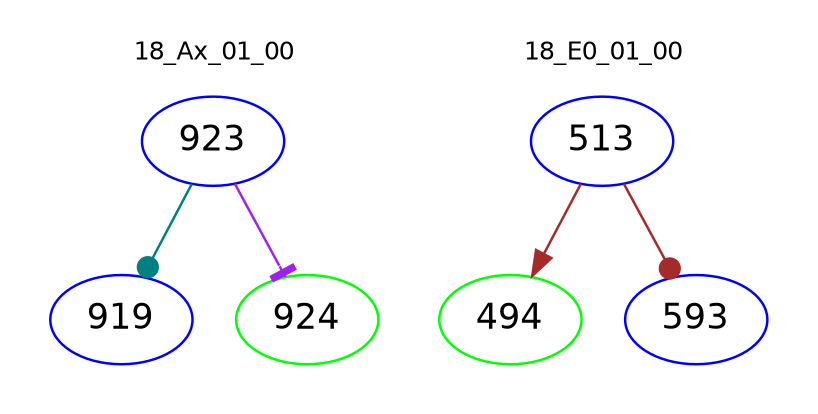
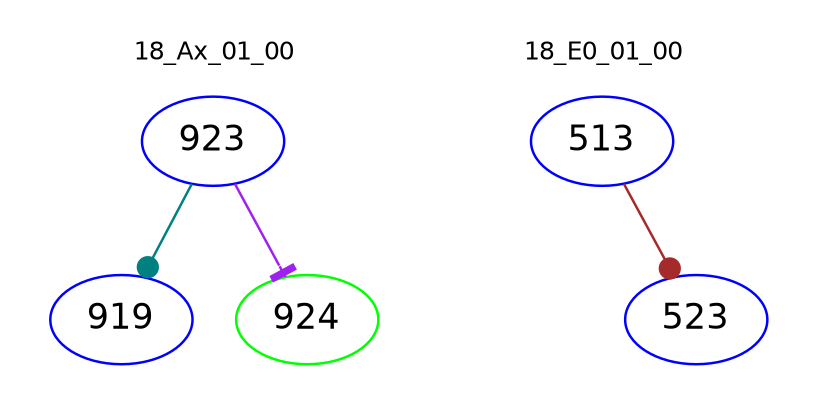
node "494": removed
node "593": label "593" -> "523"
